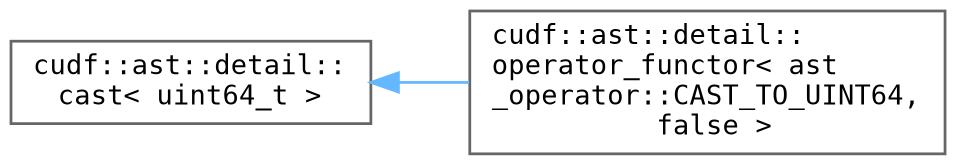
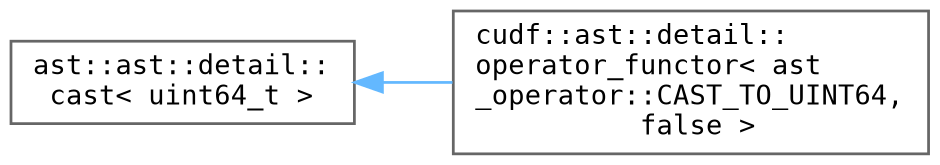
node "cudf::ast::detail:: cast< uint64_t >": label "cudf::ast::detail:: cast< uint64_t >" -> "ast::ast::detail:: cast< uint64_t >"
